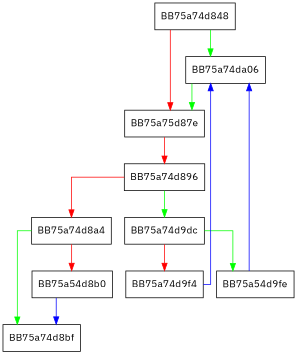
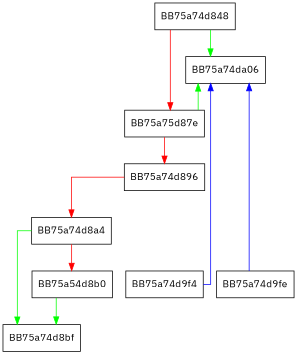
edge "BB75a74da06" -> "BB75a75d87e": reversed
node "BB75a74d9dc": removed
node "BB75a54d9fe": label "BB75a54d9fe" -> "BB75a74d9fe"
edge "BB75a54d8b0" -> "BB75a74d8bf": color blue -> green
